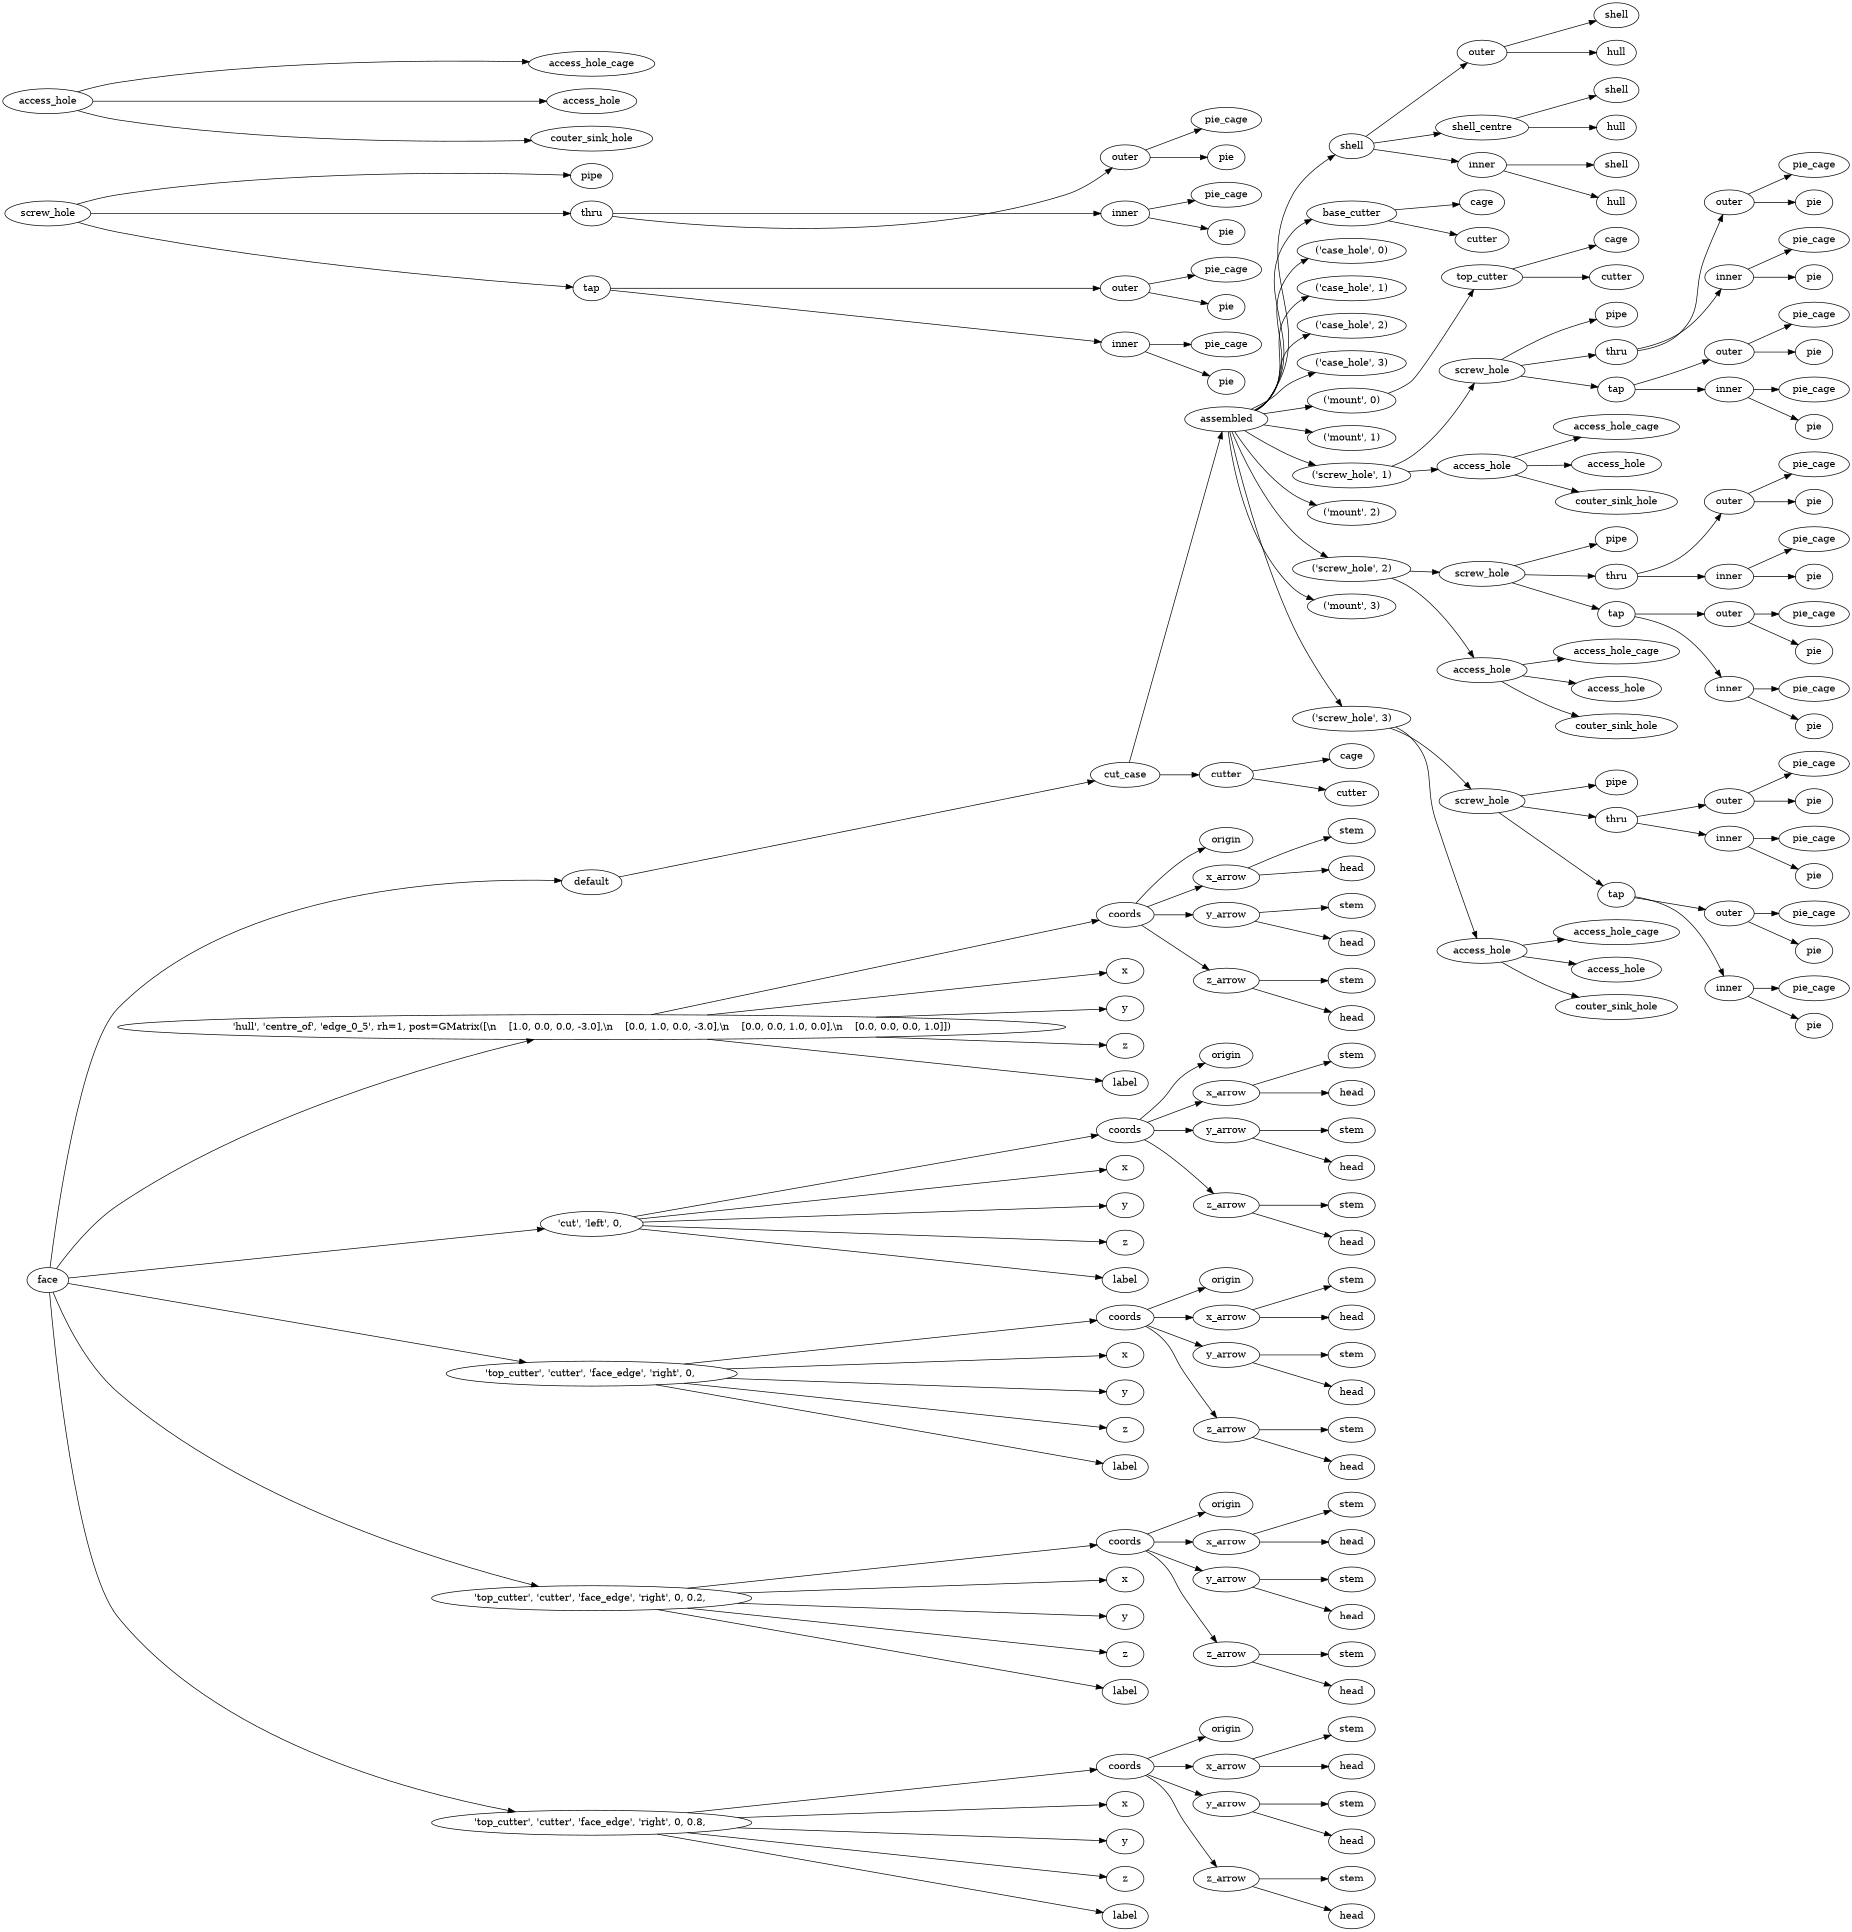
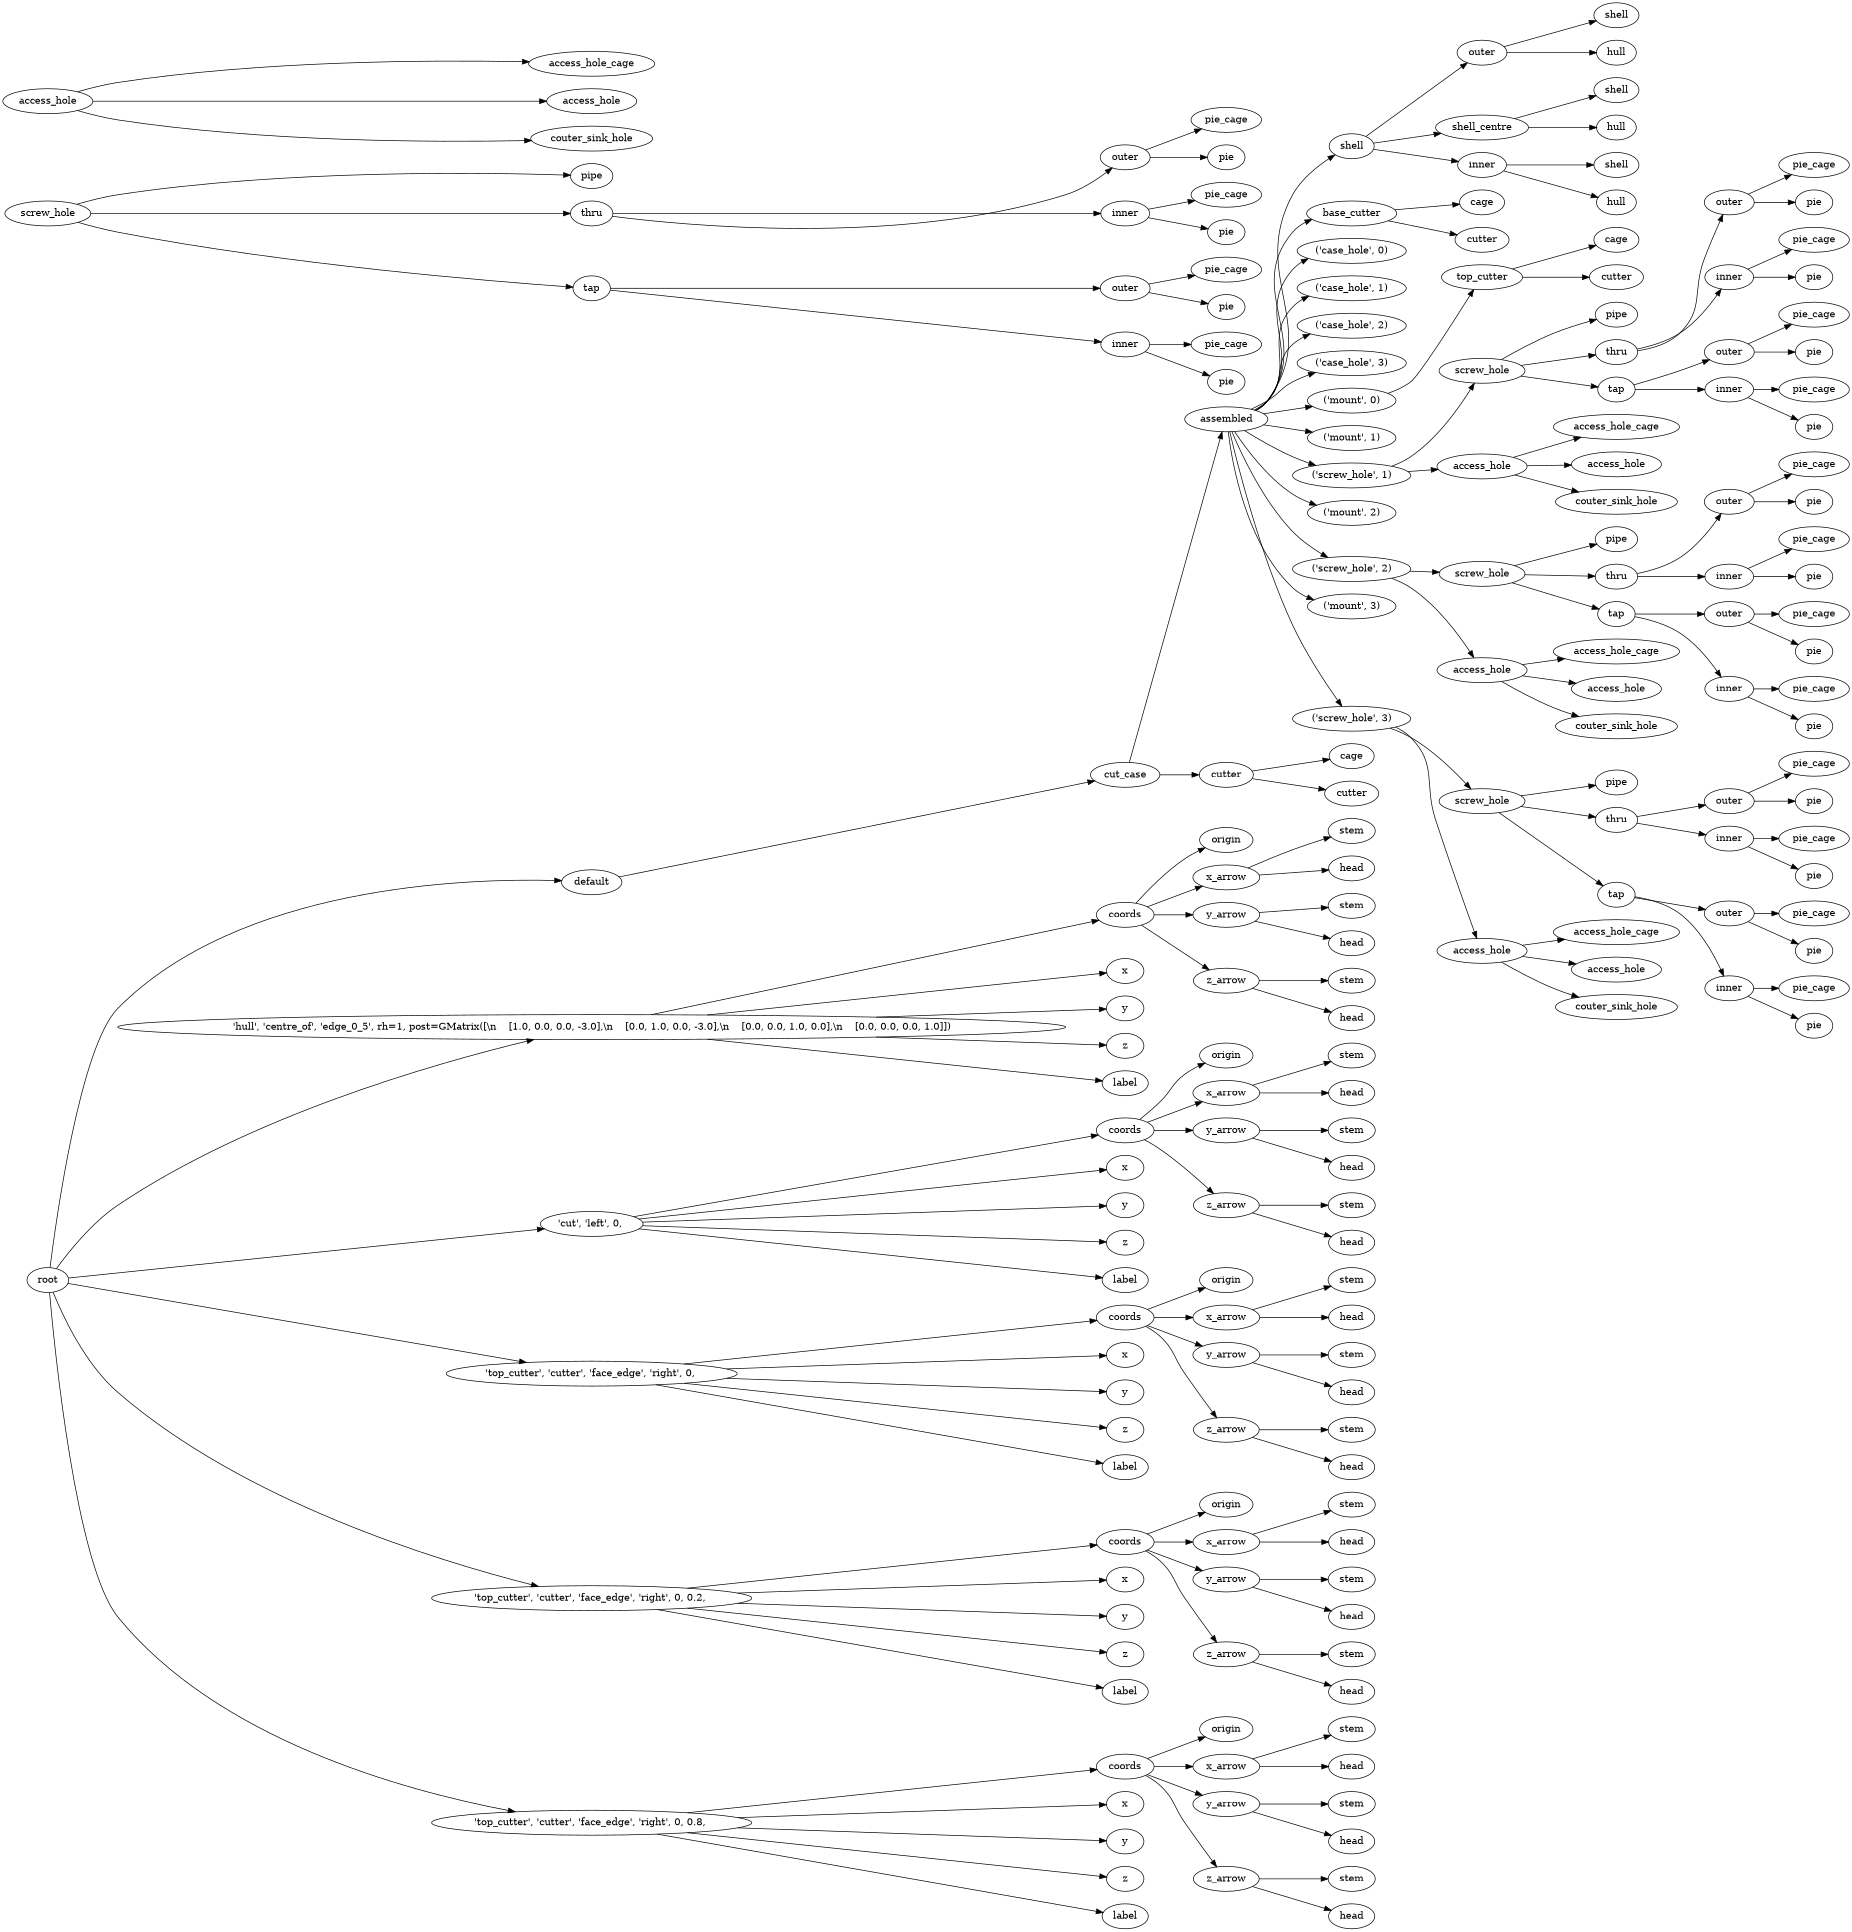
node "face": label "face" -> "root"
